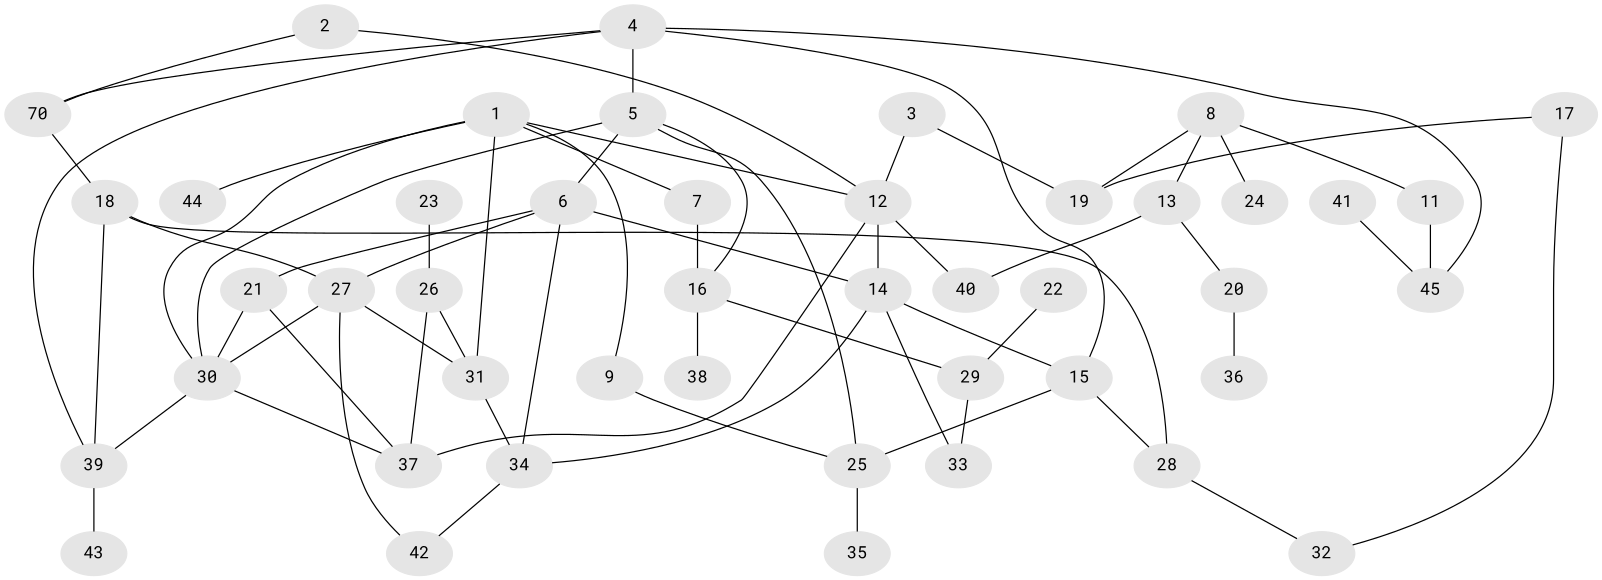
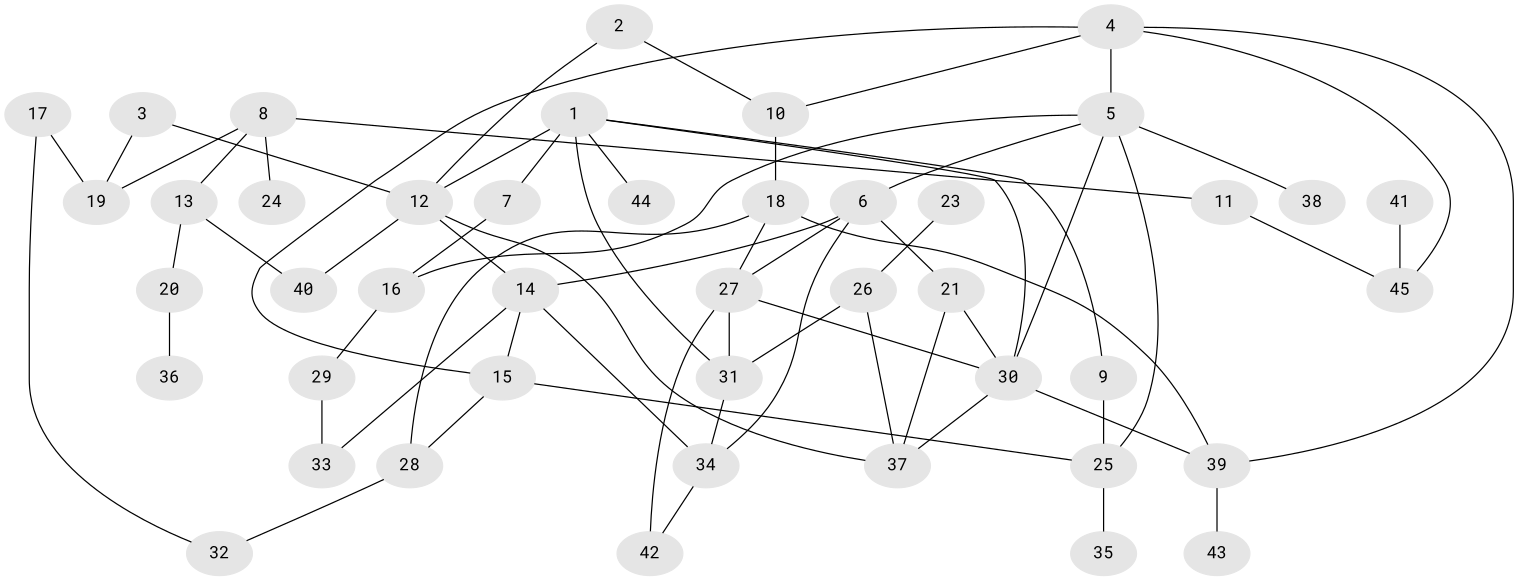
node "70": label "70" -> "10"
node "22": removed
edge "16" -- "38": now "5" -- "38"
